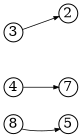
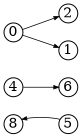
node "3": label "3" -> "0"
node "1": added
node "7": label "7" -> "6"
edge "8" -> "5": reversed
